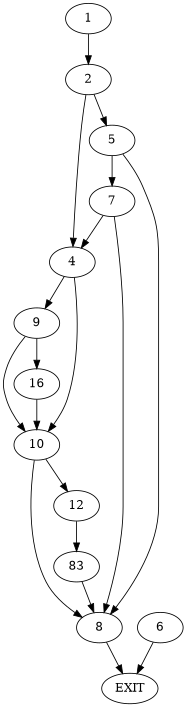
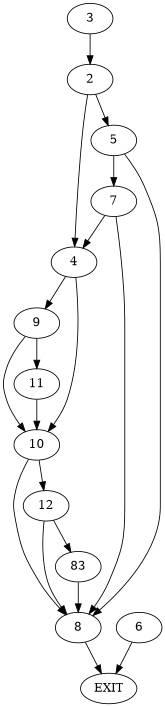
node "1": label "1" -> "3"
node "16": label "16" -> "11"
edge "12" -> "8": added
